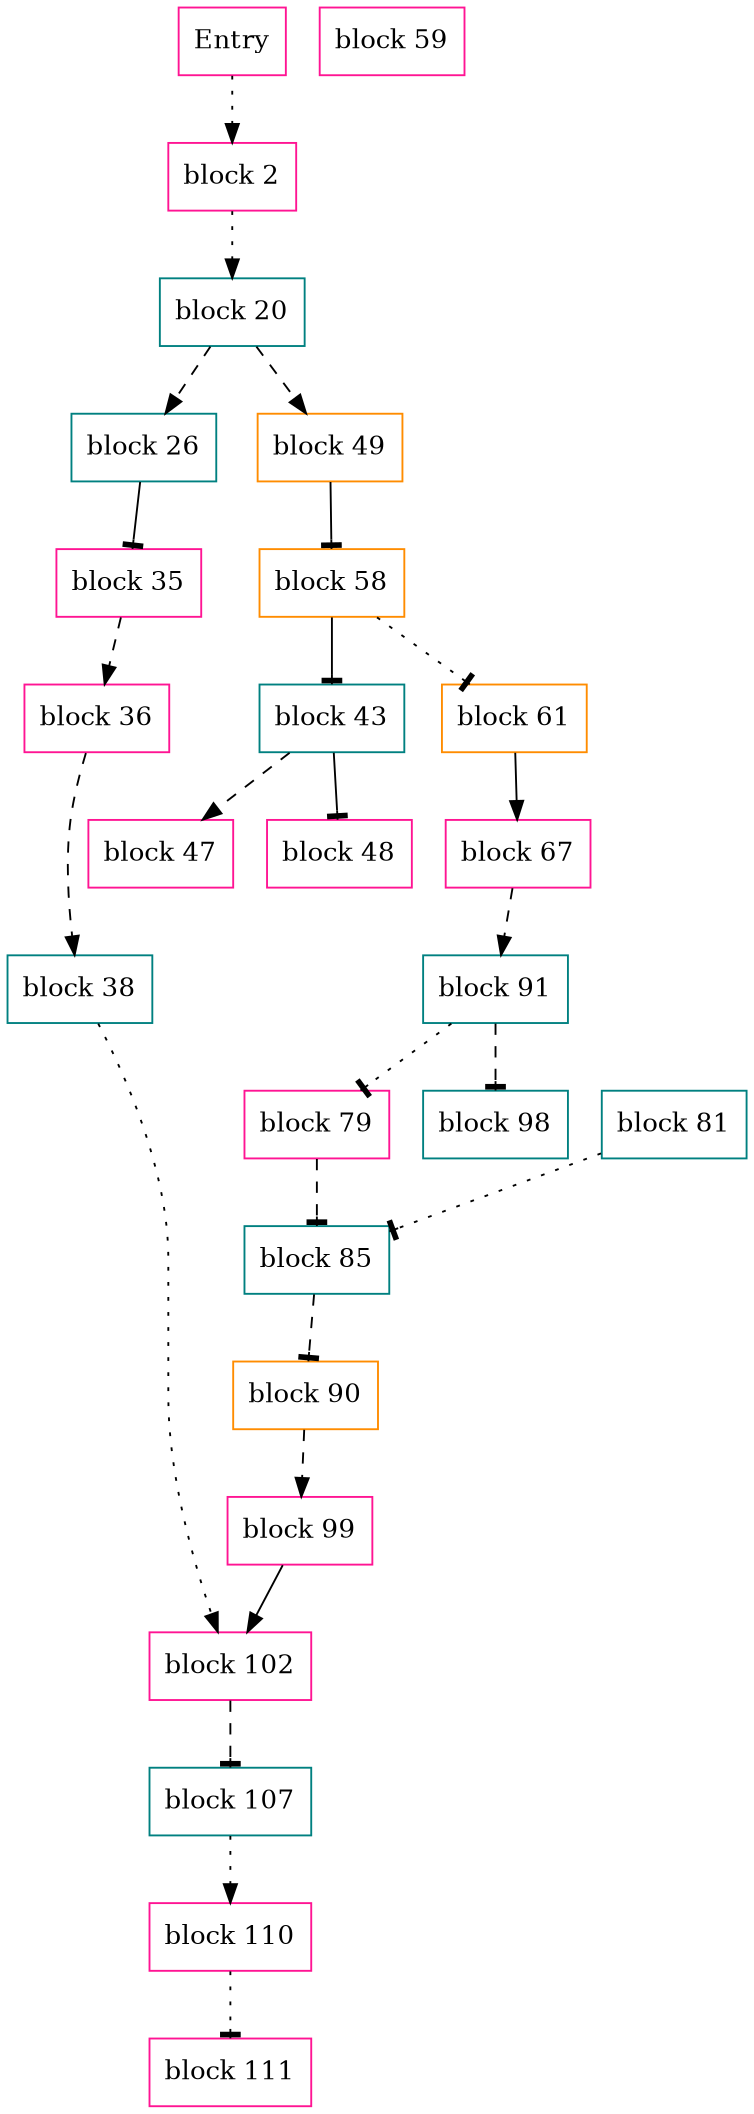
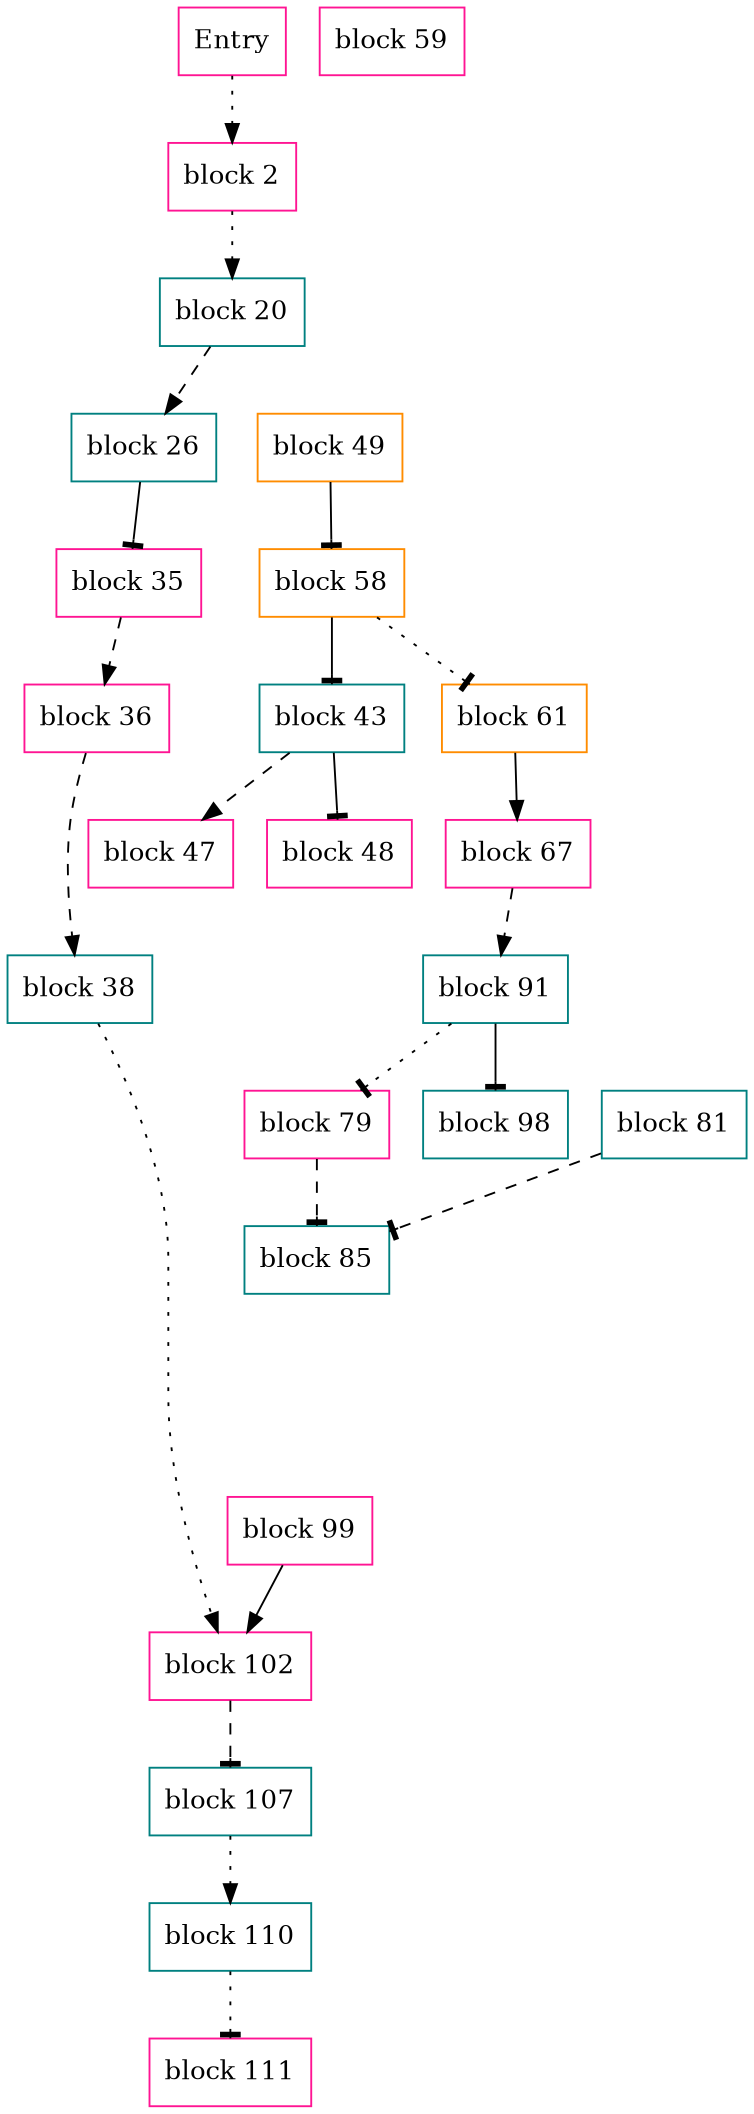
edge "block 20" -> "block 49": removed
edge "block 91" -> "block 98": style dashed -> solid
edge "block 81" -> "block 85": style dotted -> dashed
node "block 90": removed
node "block 110": color deeppink -> teal
